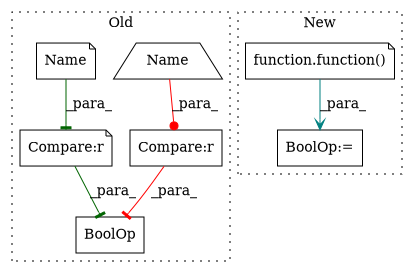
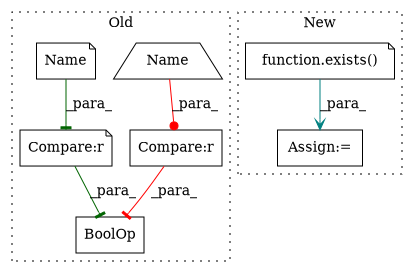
node "function.function()": label "function.function()" -> "function.exists()"
node "BoolOp:=": label "BoolOp:=" -> "Assign:="
